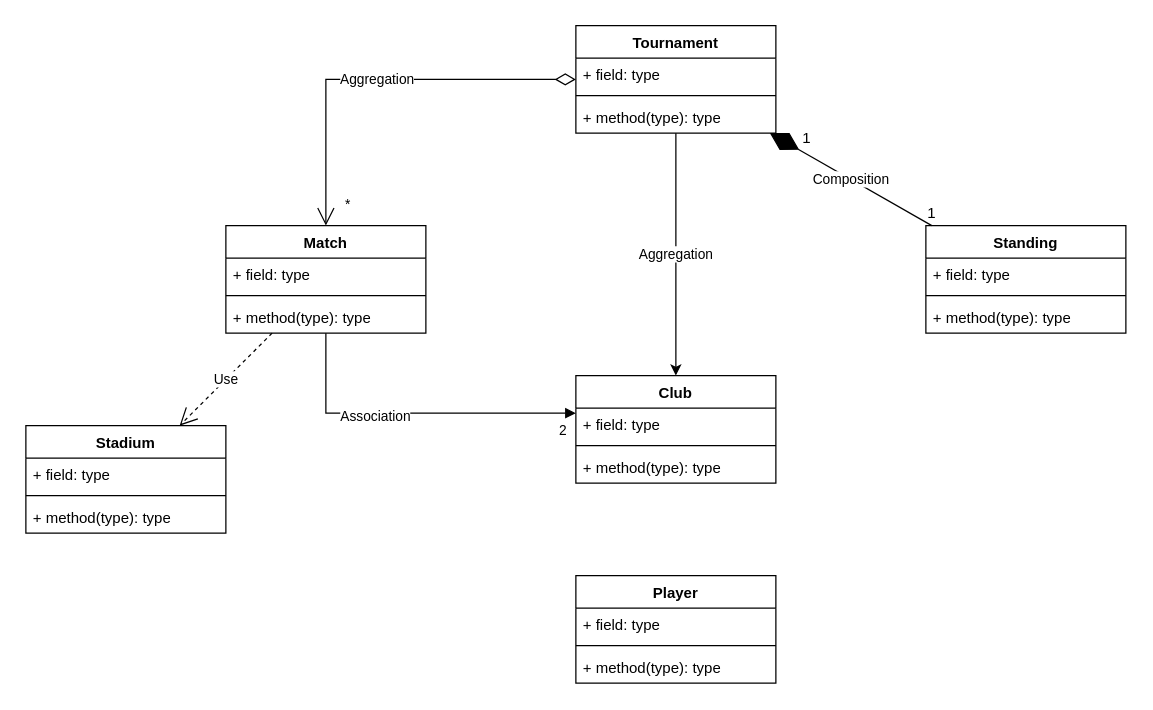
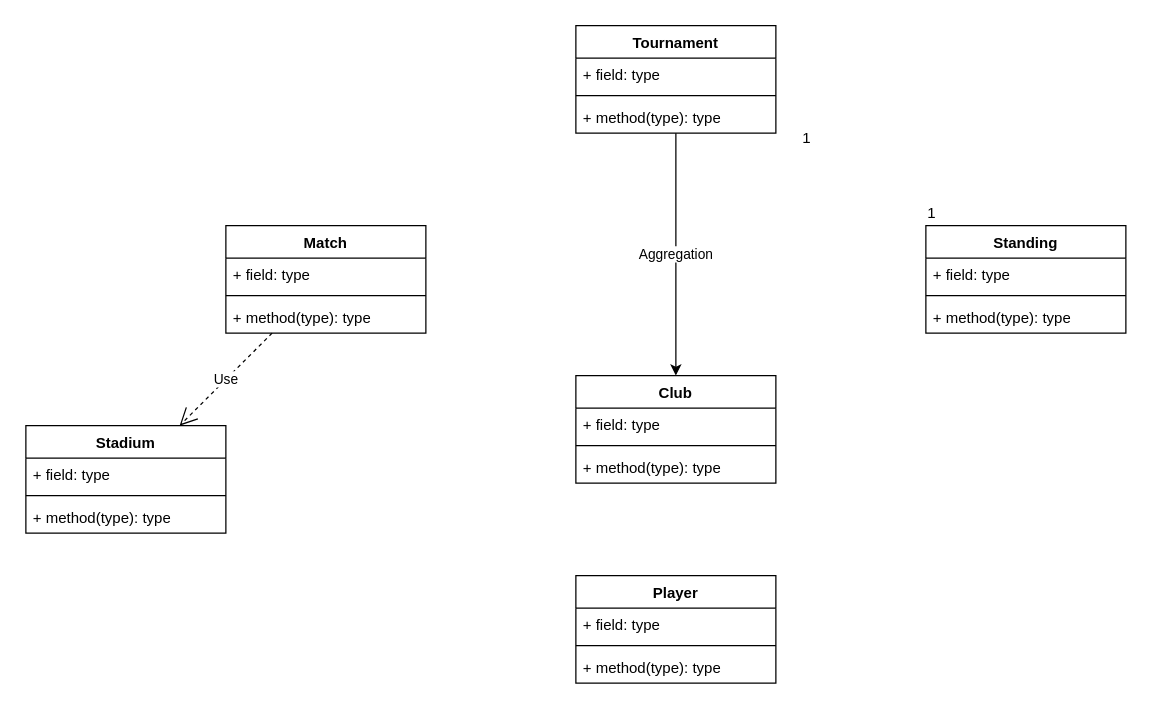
edge "Tournament" -- "Match": removed, labels "Aggregation", "*"
edge "Standing" -> "Tournament": removed, label "Composition"
edge "Match" -> "Club": removed, labels "2", "Association"
